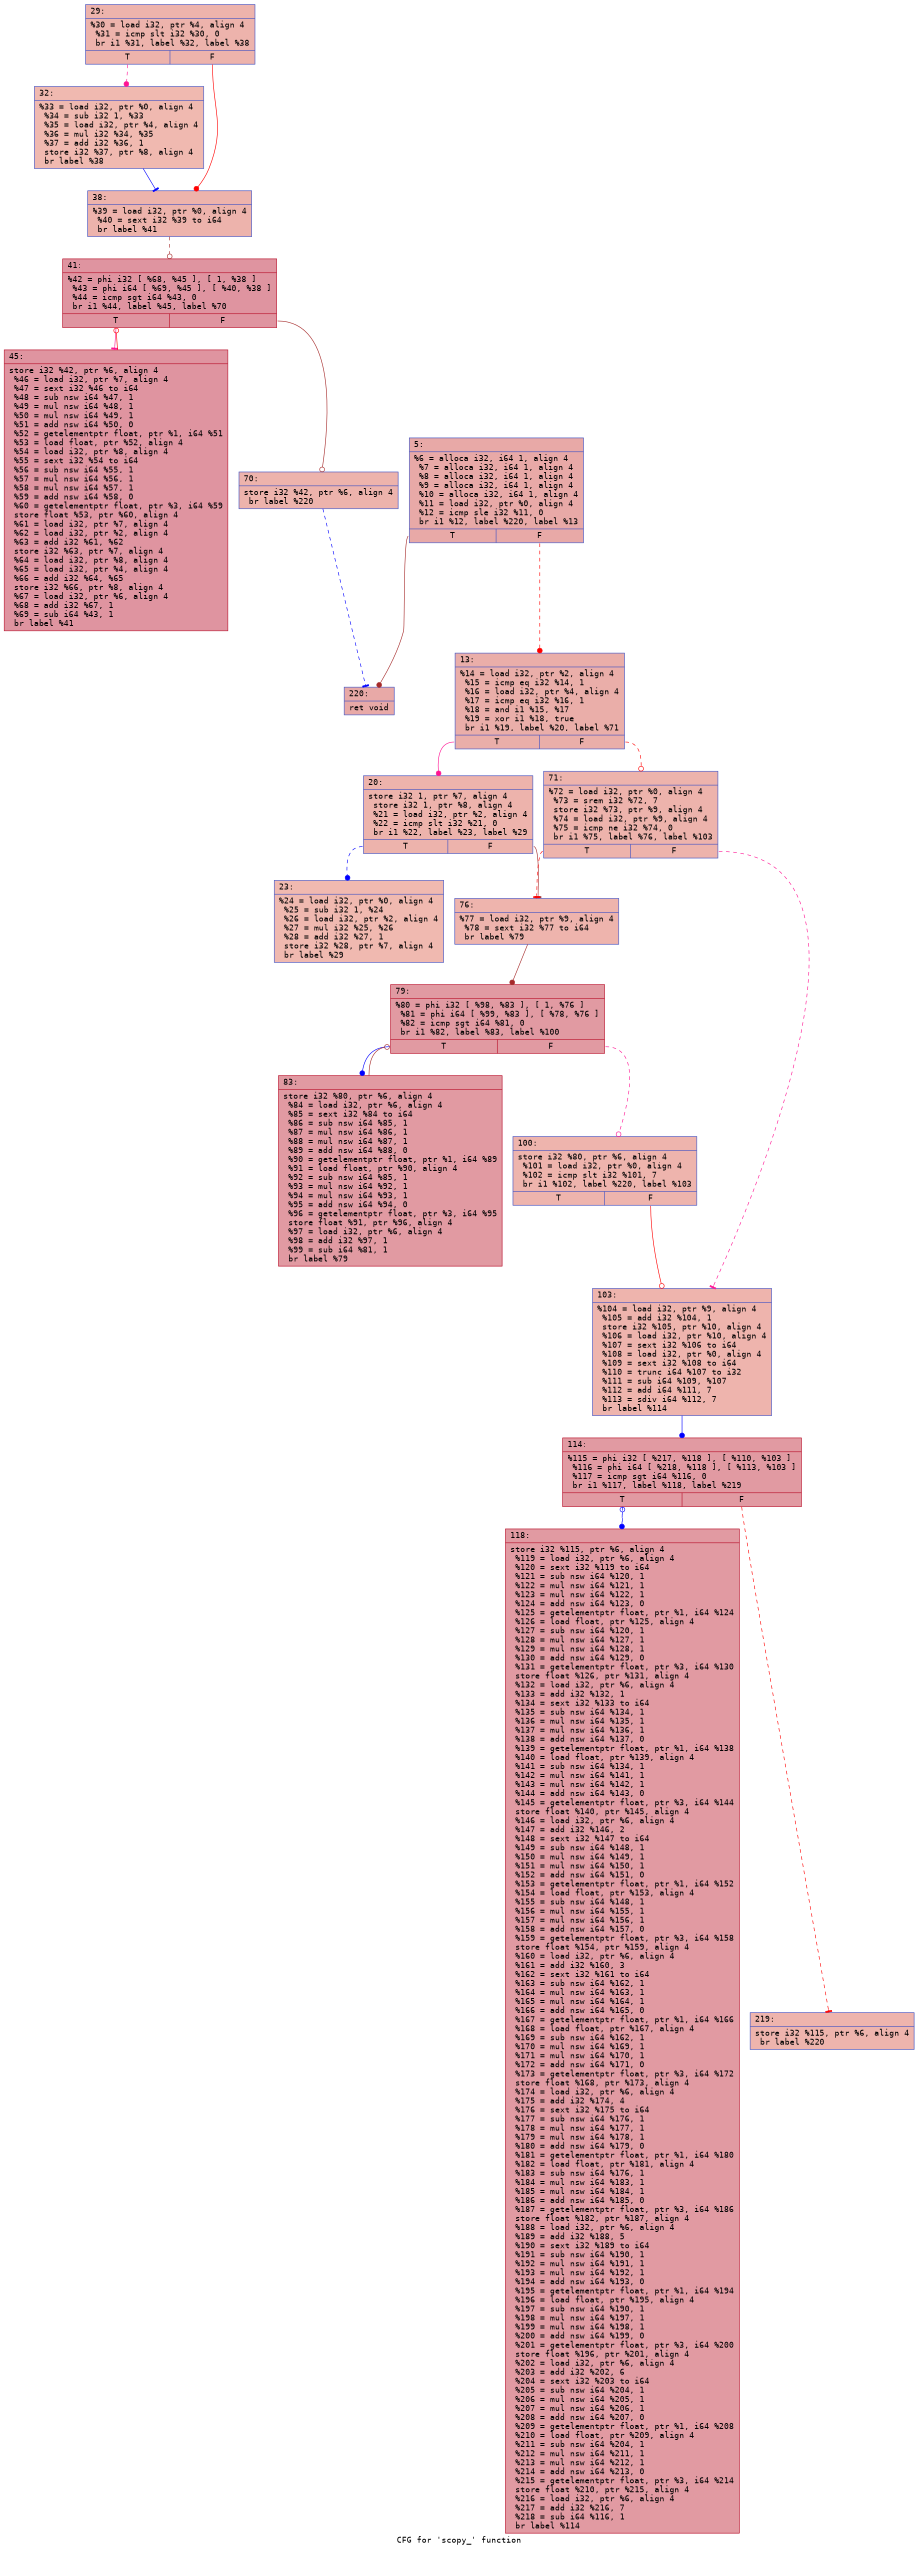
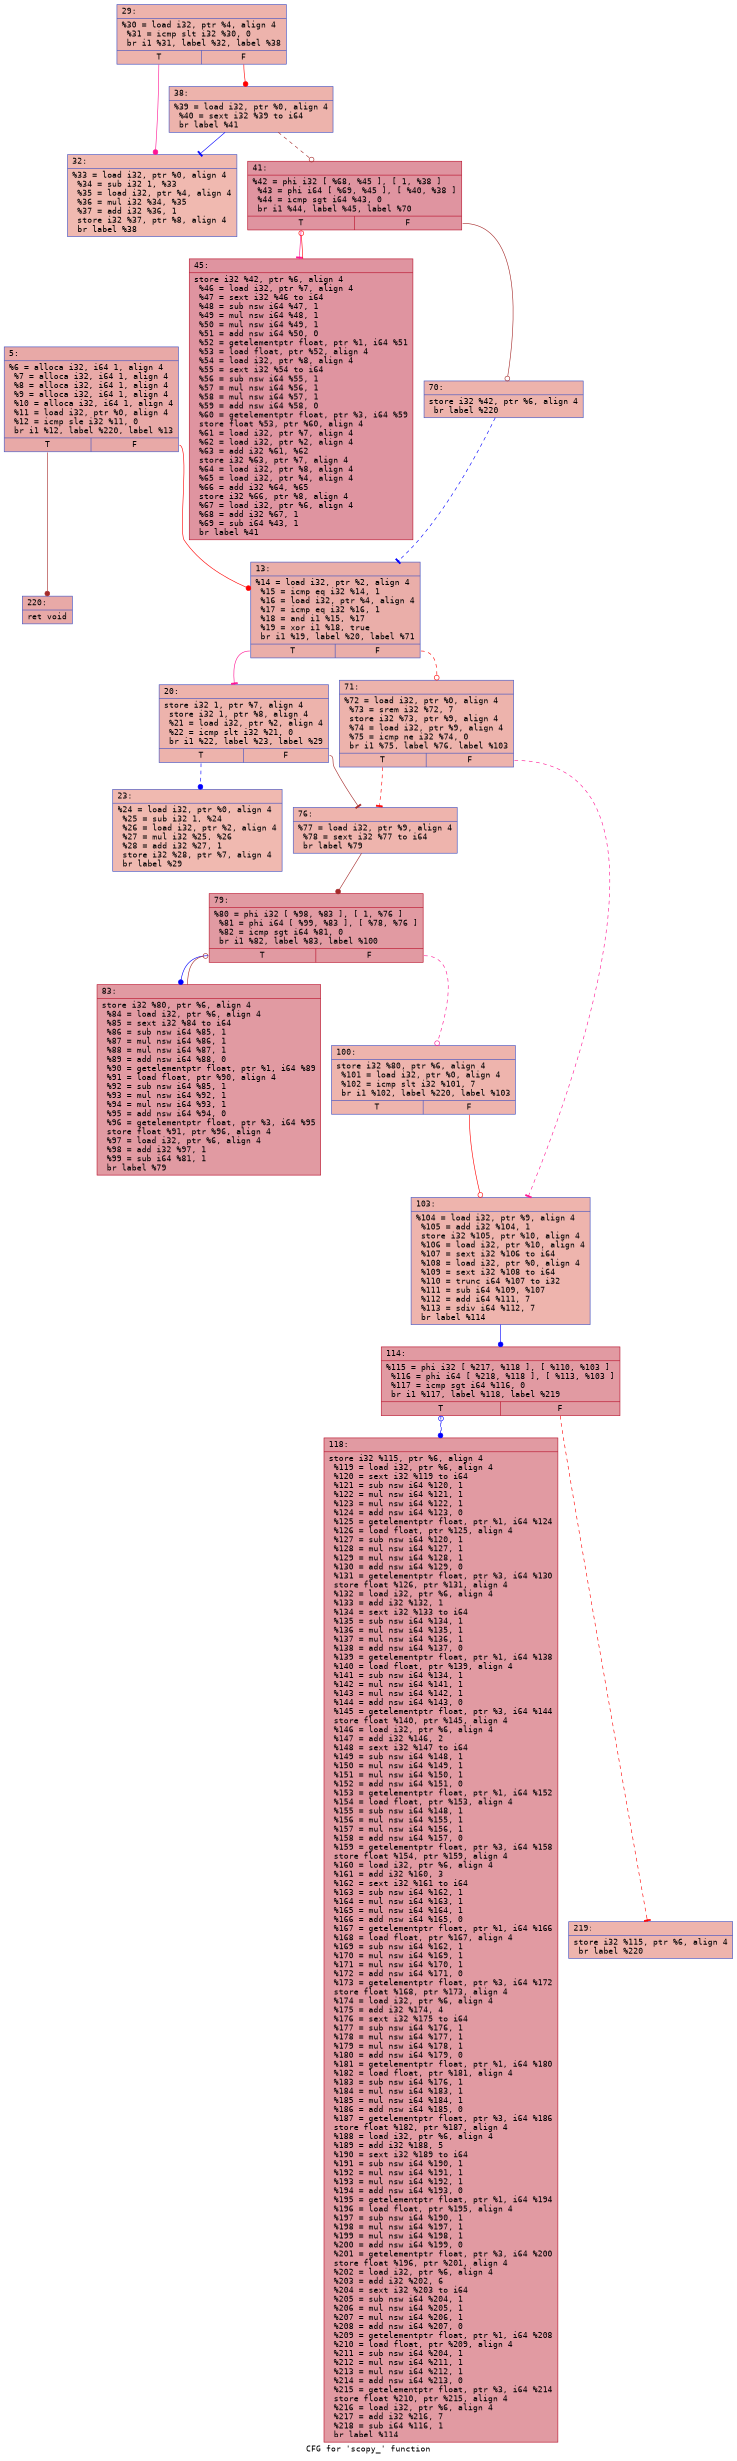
edge "29:" -> "32:": style dashed -> solid
edge "32:" -> "38:": reversed
edge "70:" -> "220:": now "70:" -> "13:"
edge "5:" -> "13:": style dashed -> solid
edge "13:" -> "20:": arrowhead dot -> tee
